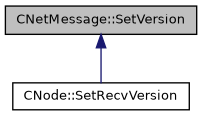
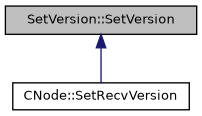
node "CNetMessage::SetVersion": label "CNetMessage::SetVersion" -> "SetVersion::SetVersion"
